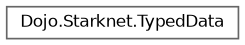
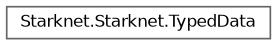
node "Dojo.Starknet.TypedData": label "Dojo.Starknet.TypedData" -> "Starknet.Starknet.TypedData"
